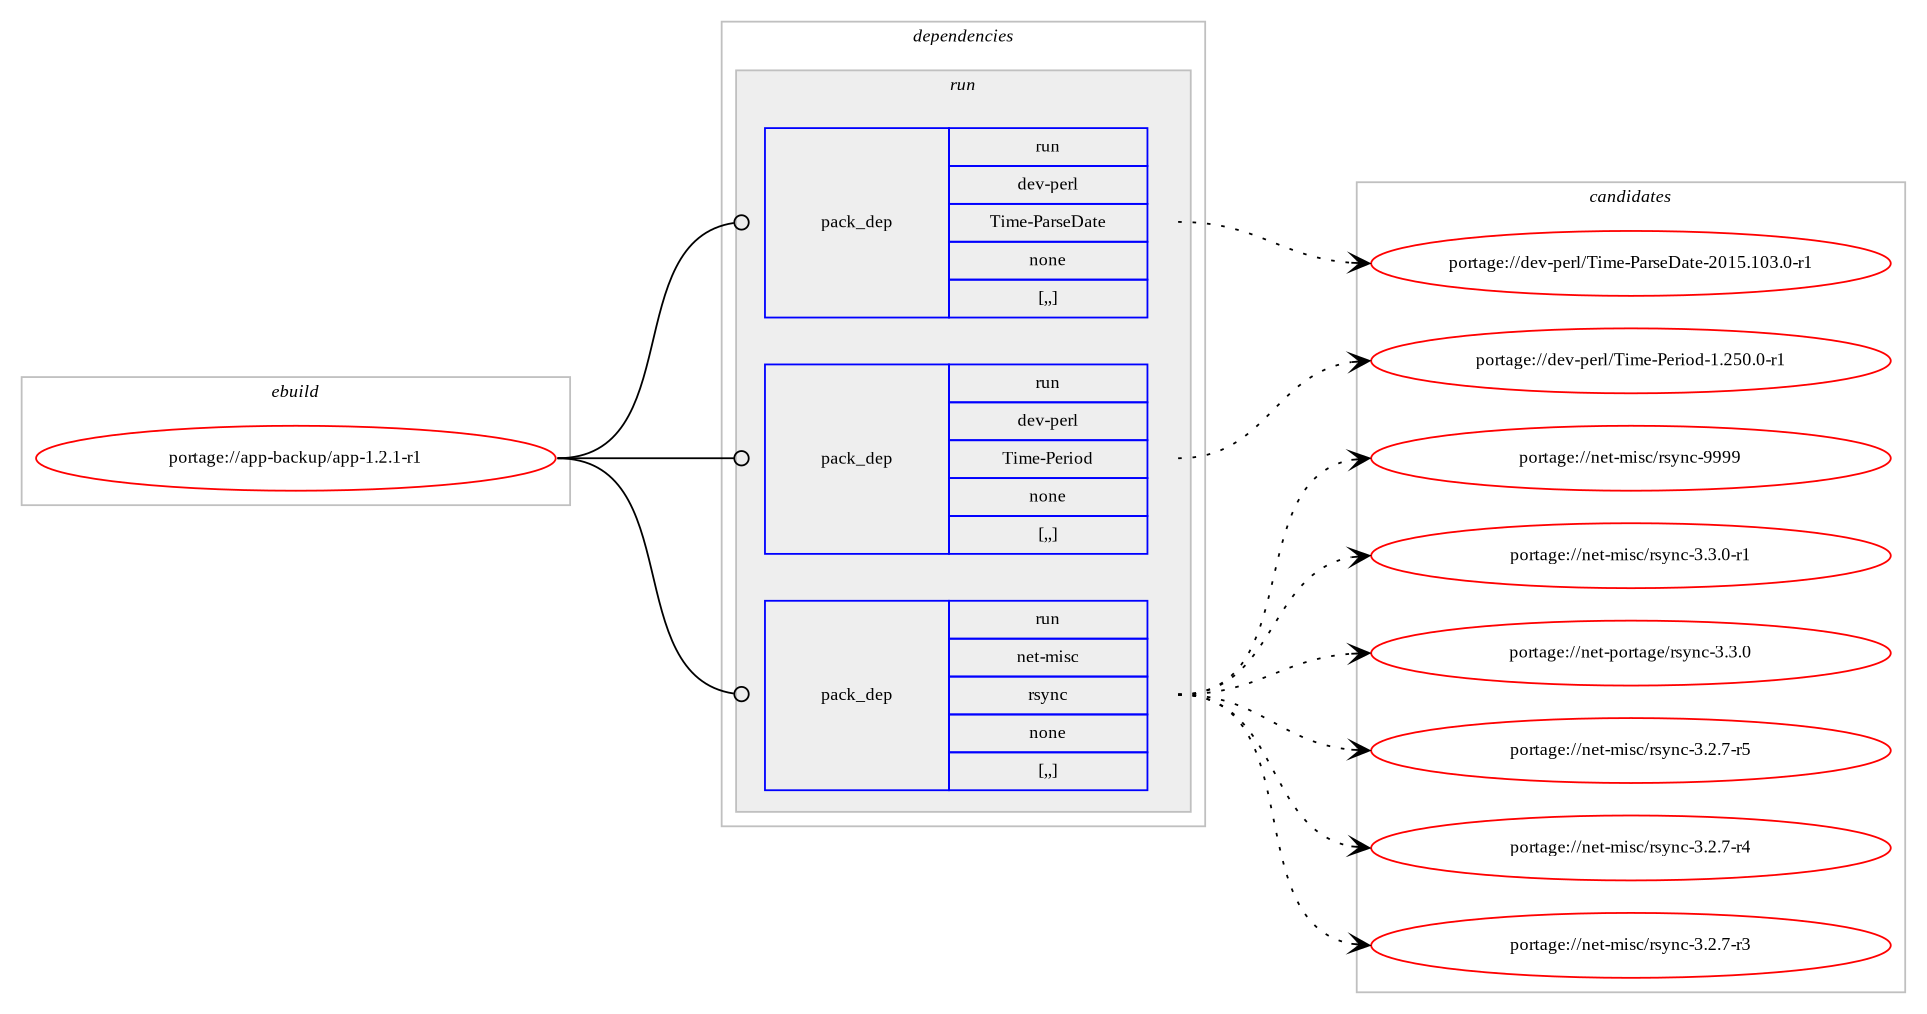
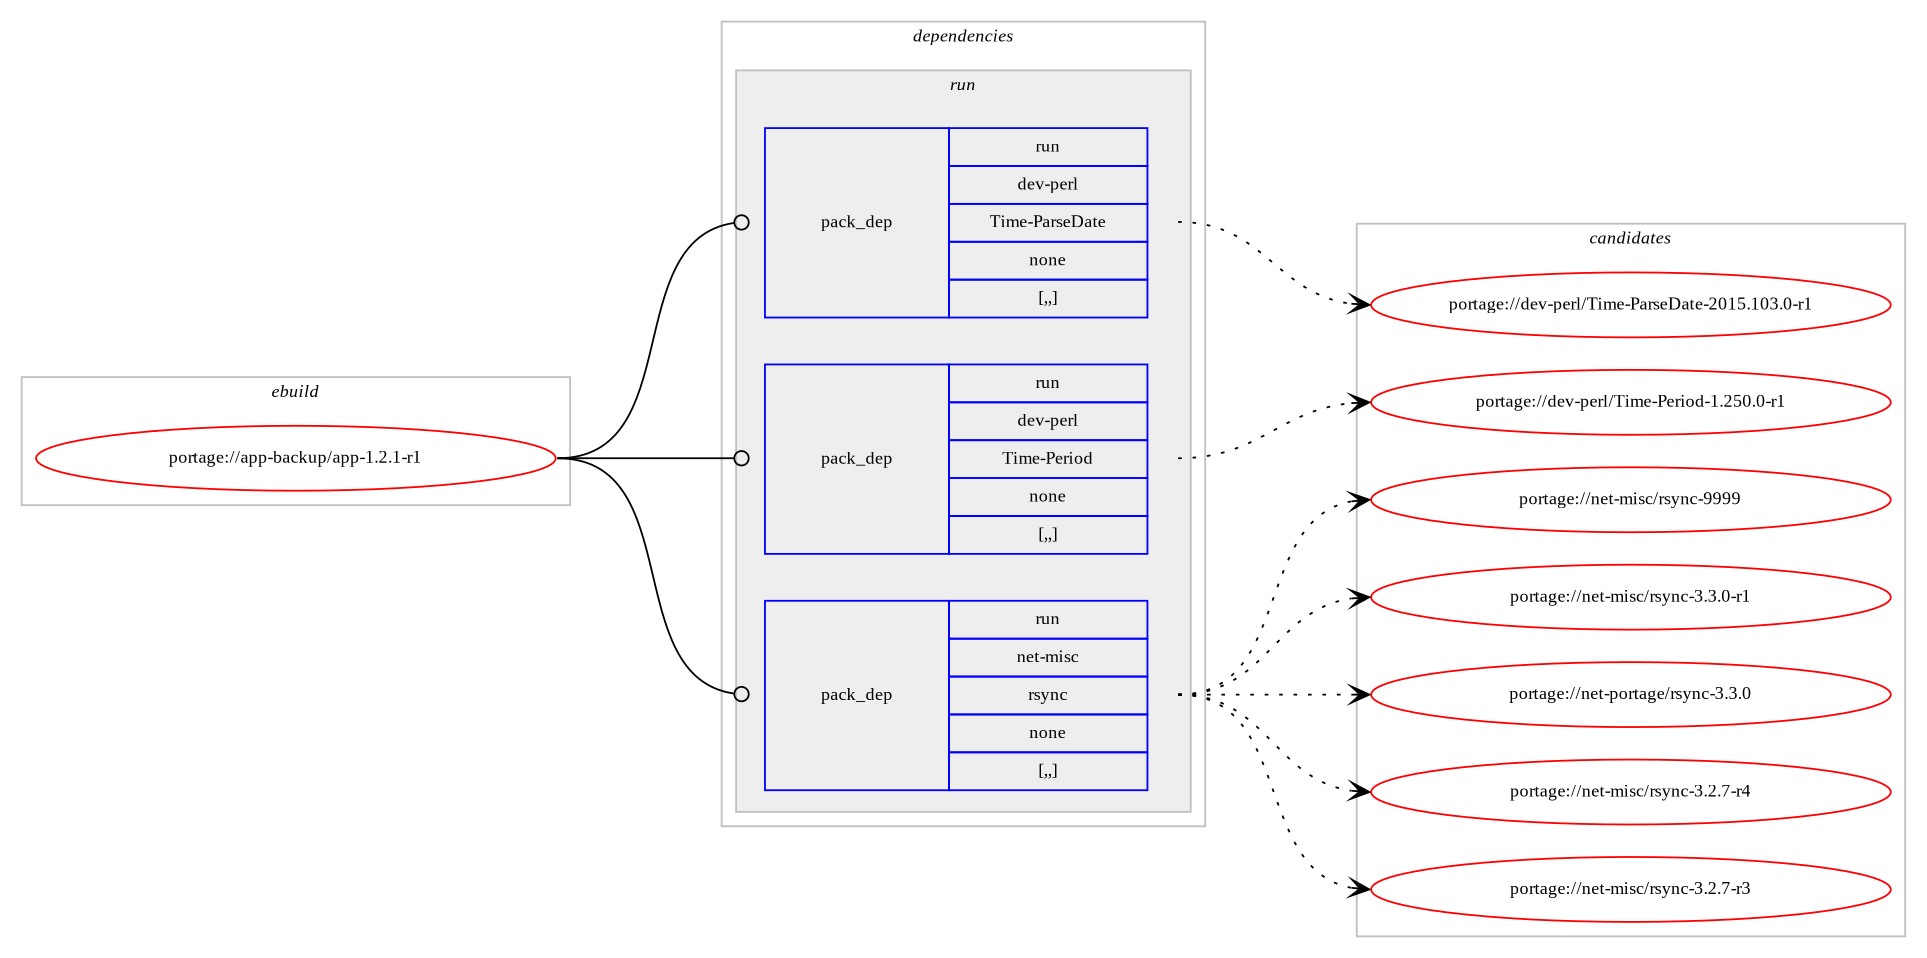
node "portage://net-misc/rsync-3.2.7-r5": removed
